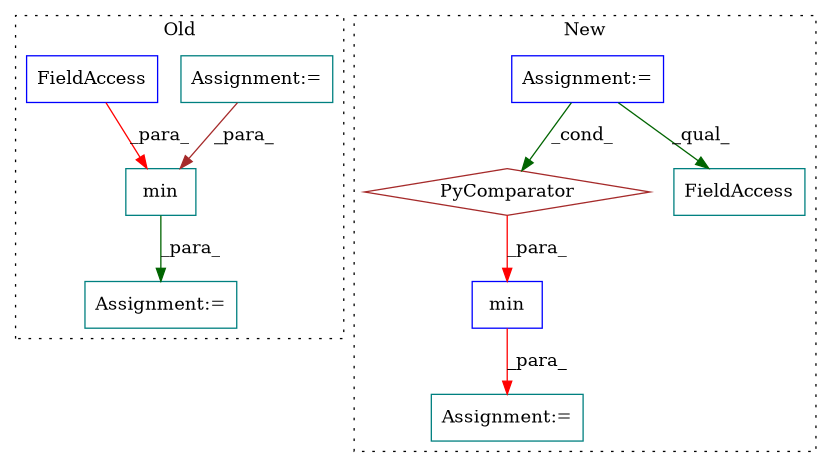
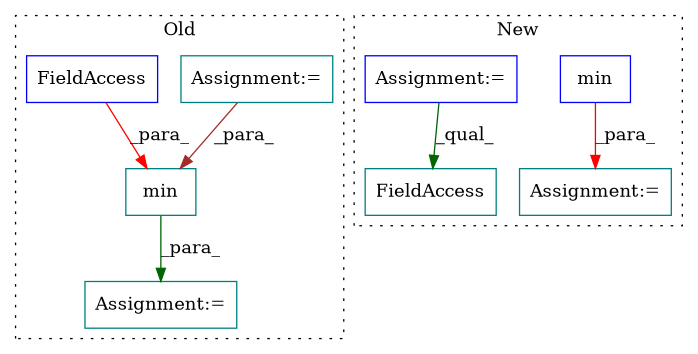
node "PyComparator": removed
